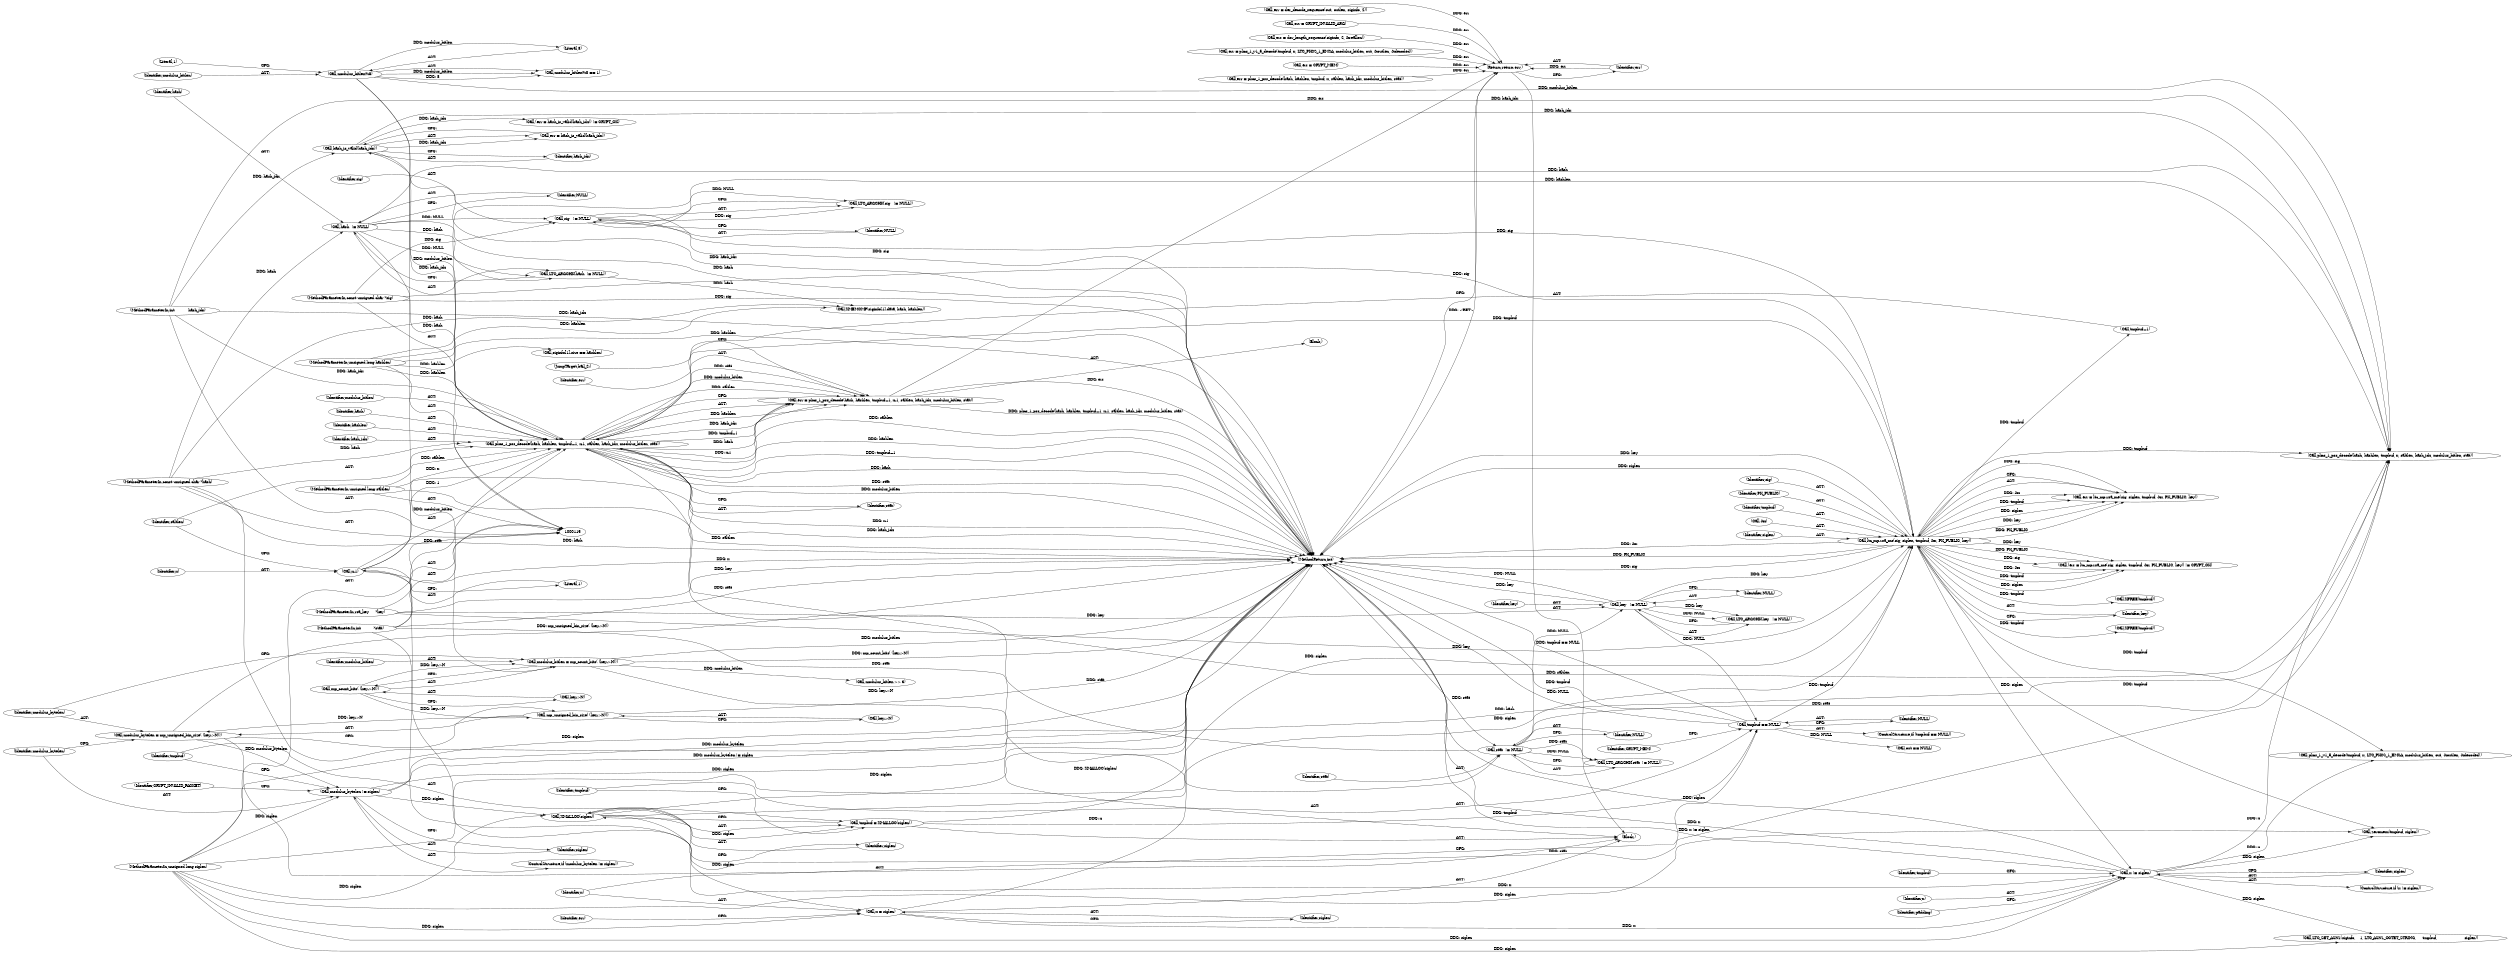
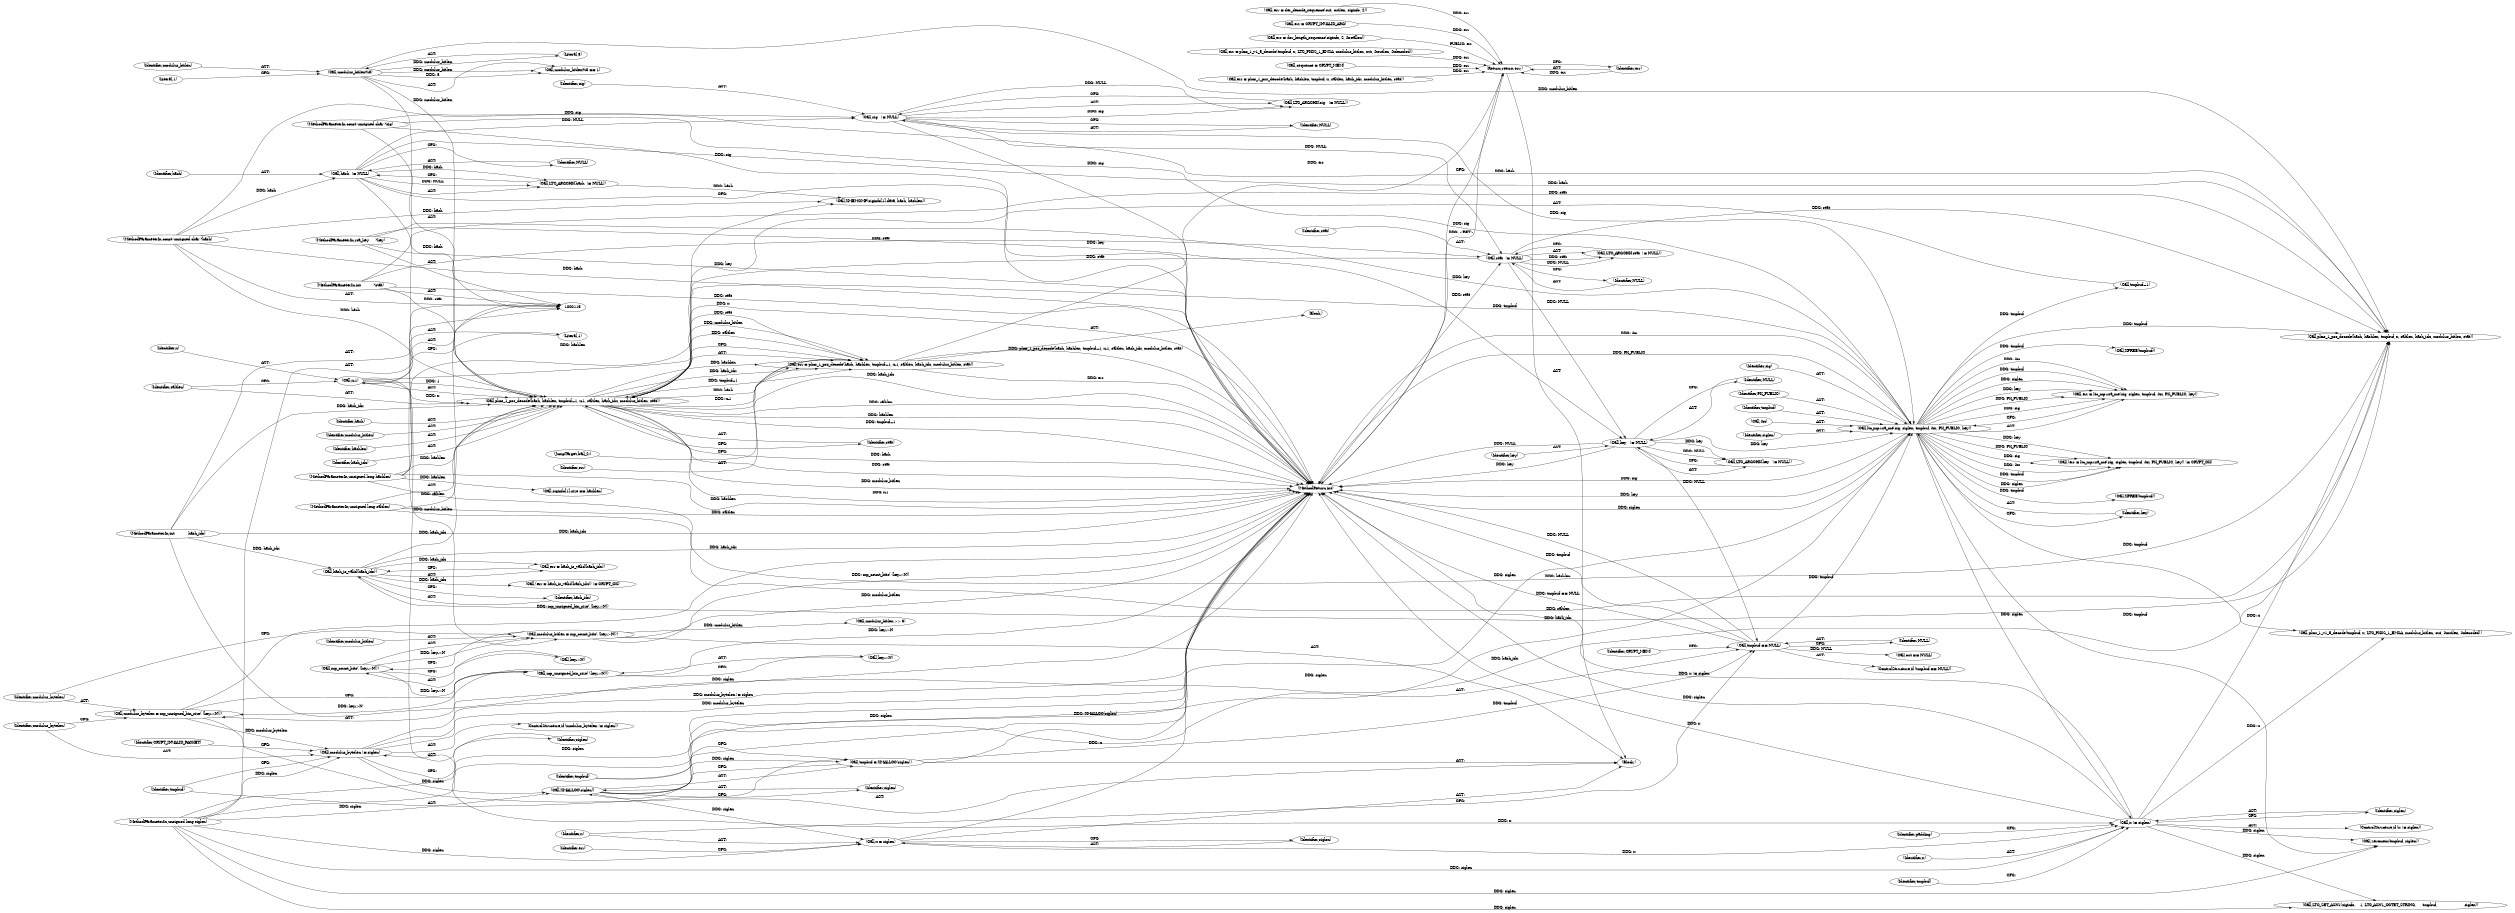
edge "(Call,err = der_length_sequence(siginfo, 2, &reallen))" -> "(Return,return err;)": label "DDG: err" -> "PUBLIC: err"
node "(Call,err = CRYPT_MEM)": label "(Call,err = CRYPT_MEM)" -> "(Call,sequence = CRYPT_MEM)"
edge "(Call,sig   != NULL)" -> "(Call,stat  != NULL)": added, label "DDG: NULL"
edge "(Call,hash  != NULL)" -> "(MethodReturn,int)": label "DDG: hash" -> "CFG: "
